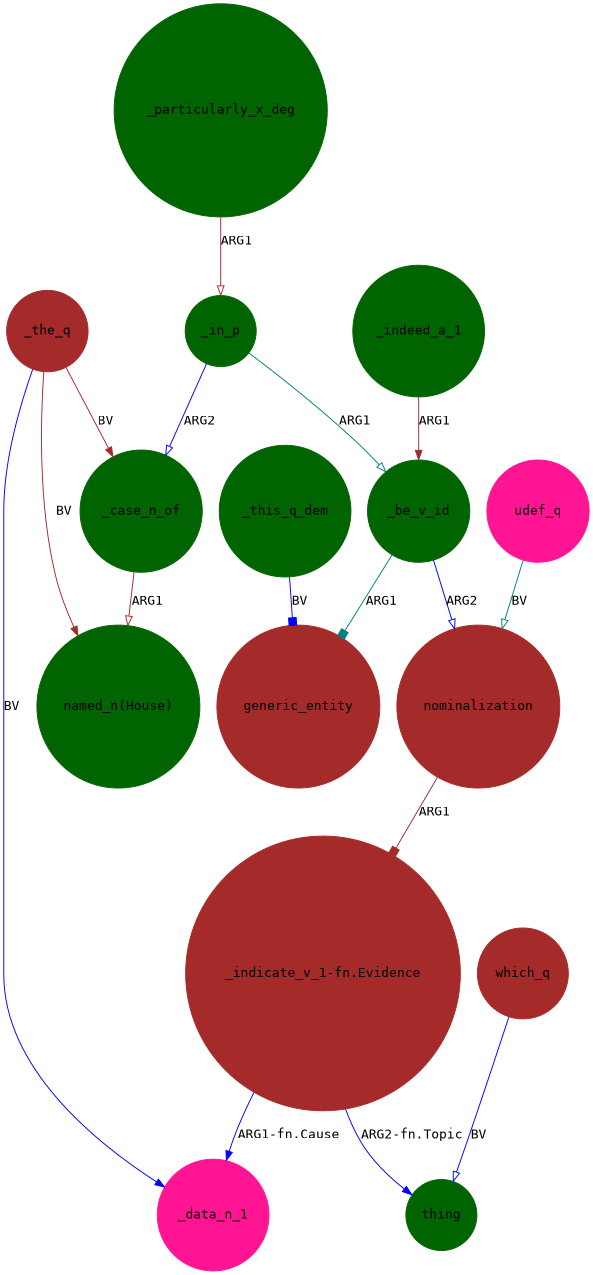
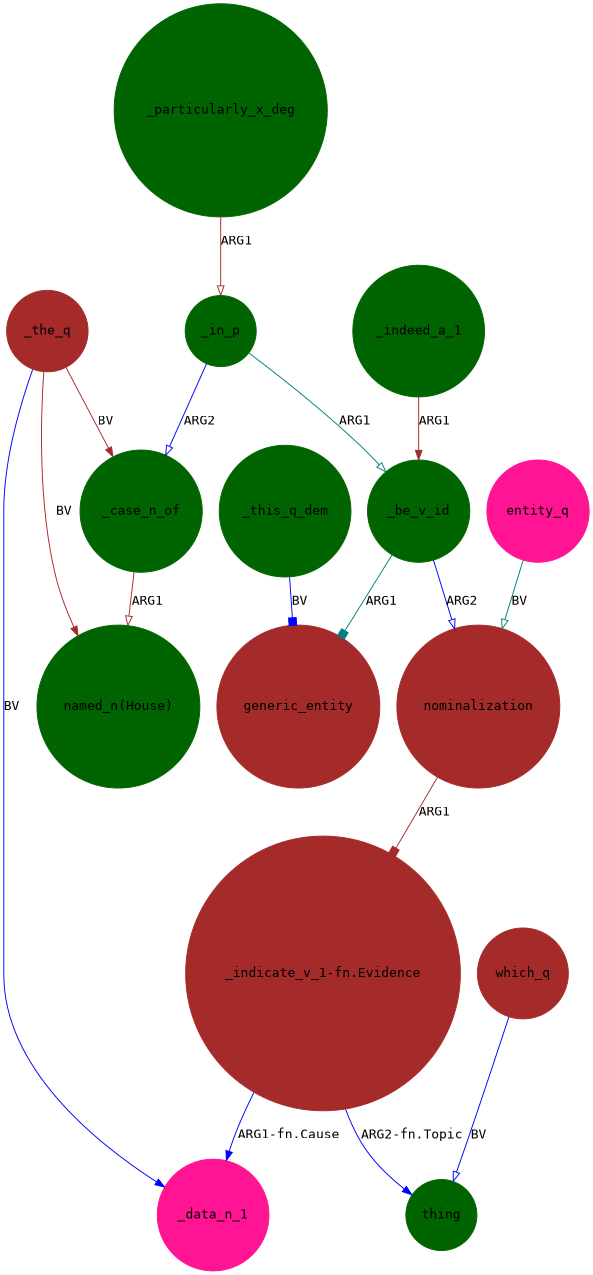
node "udef_q": label "udef_q" -> "entity_q"
